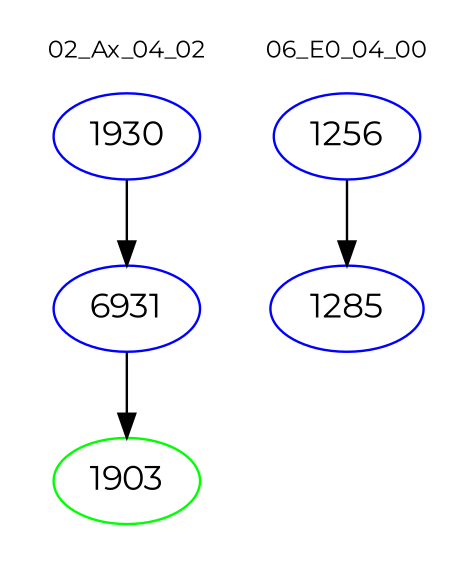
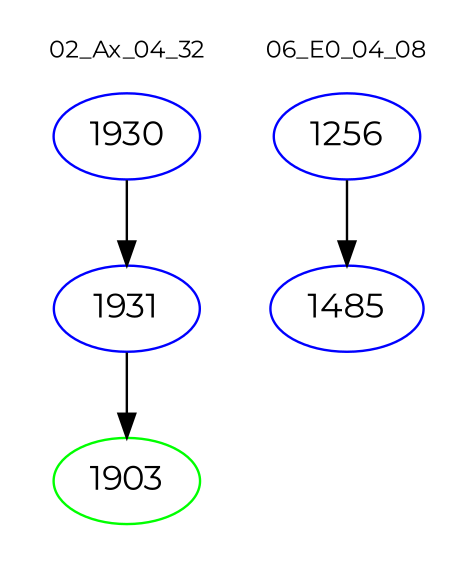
cluster "02_Ax_04_02": label "02_Ax_04_02" -> "02_Ax_04_32"
cluster "06_E0_04_00": label "06_E0_04_00" -> "06_E0_04_08"
node "6931": label "6931" -> "1931"
node "1285": label "1285" -> "1485"
